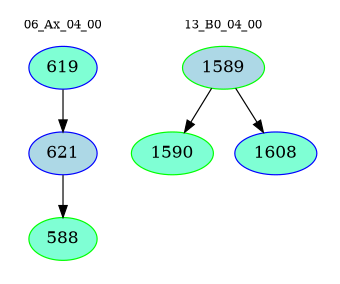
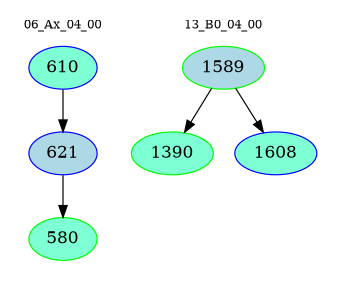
node "619": label "619" -> "610"
node "1590": label "1590" -> "1390"
node "588": label "588" -> "580"
